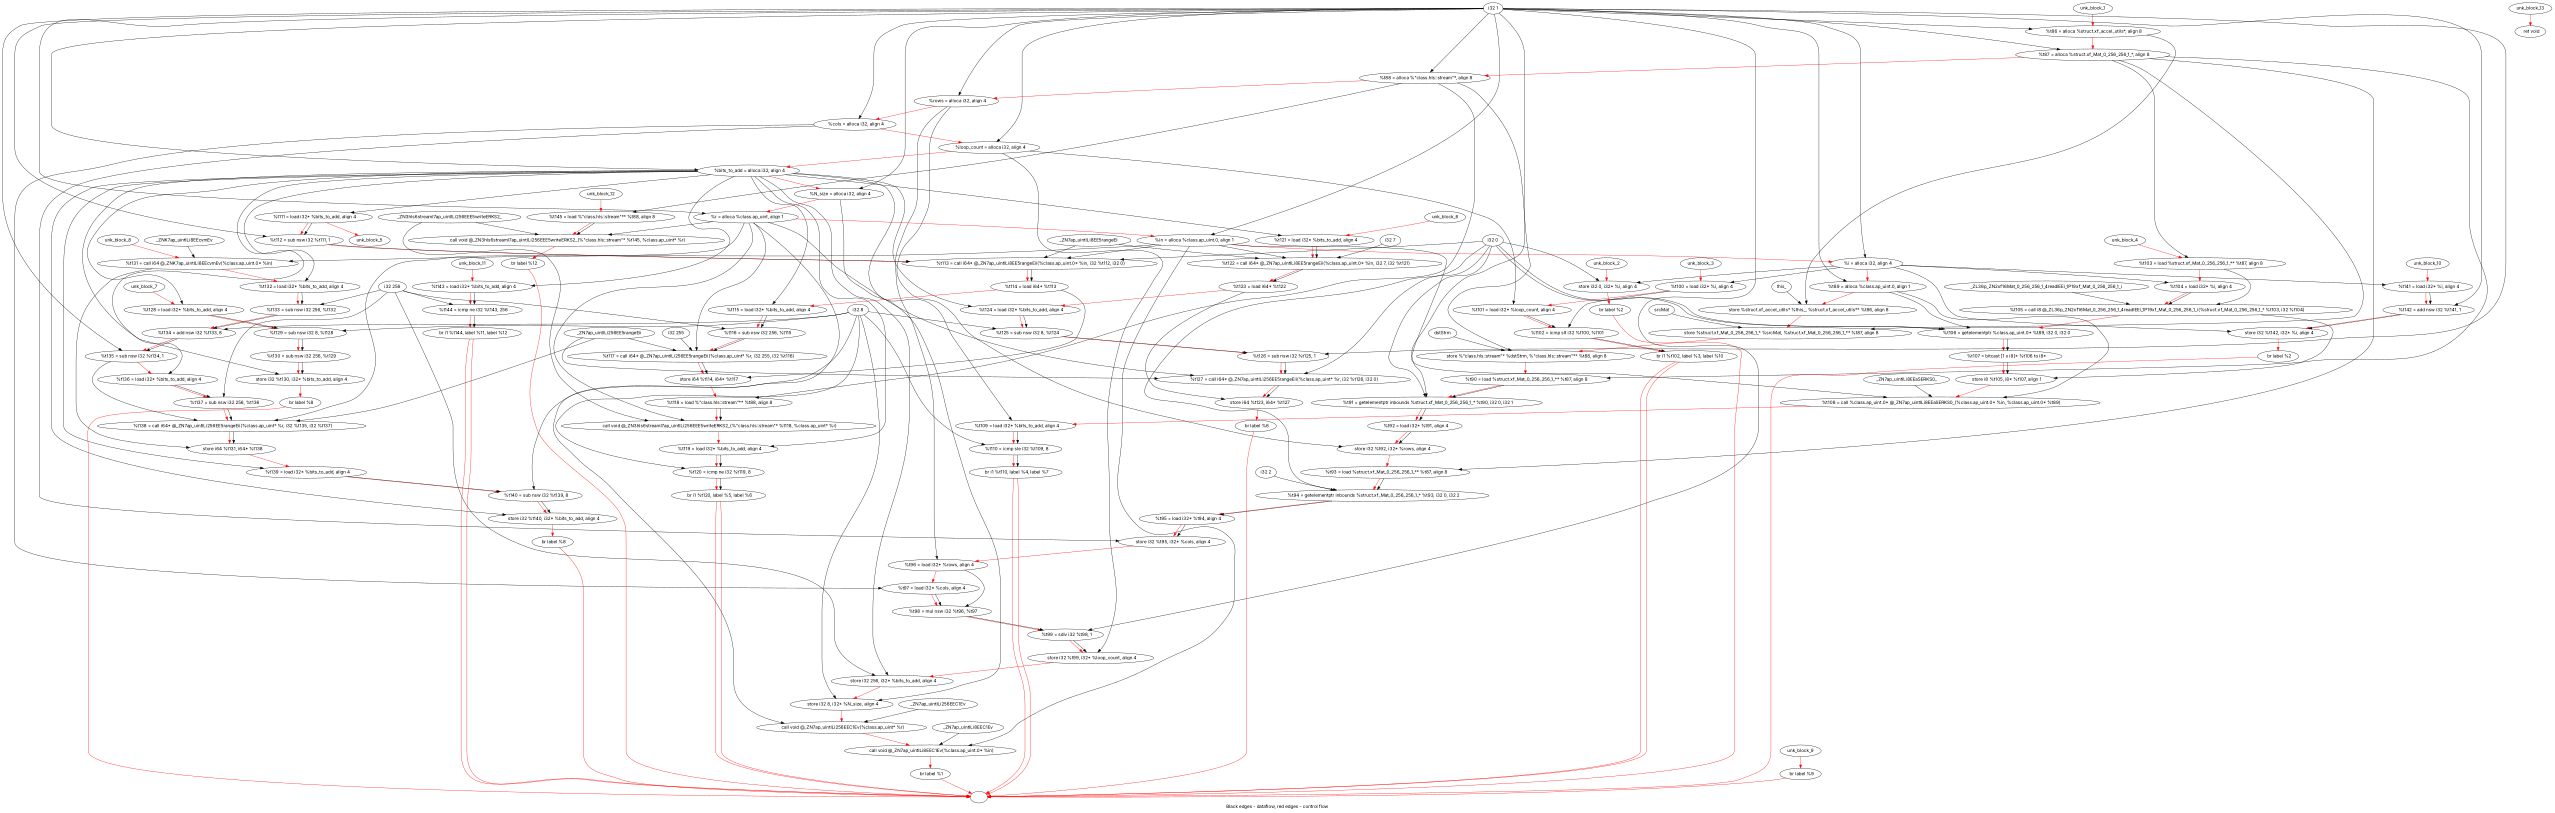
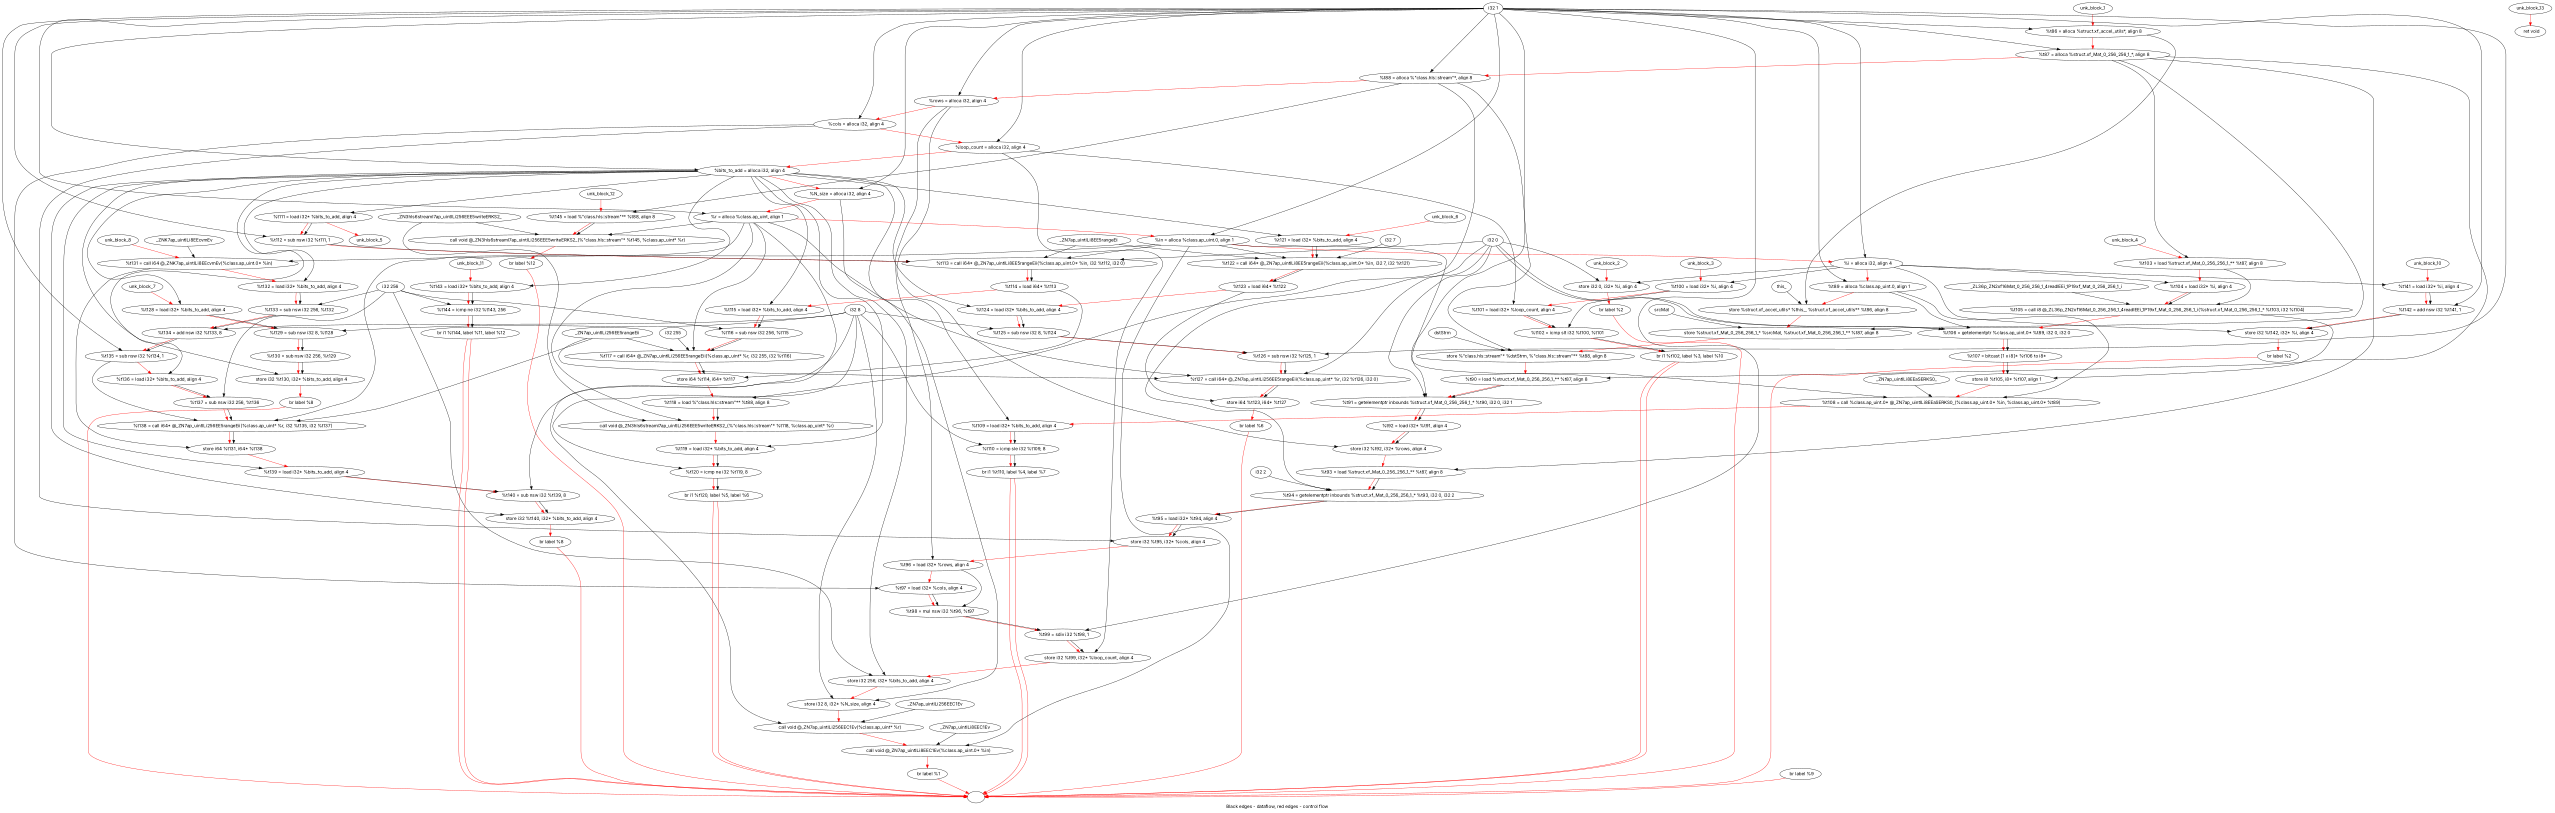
node "unk_block_9": removed
